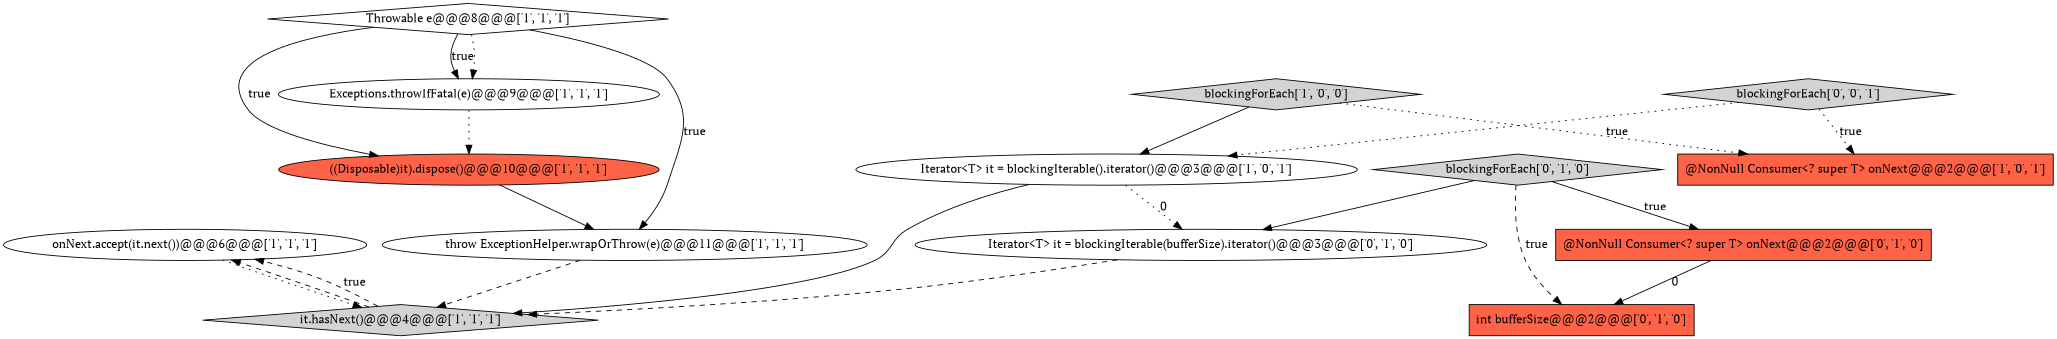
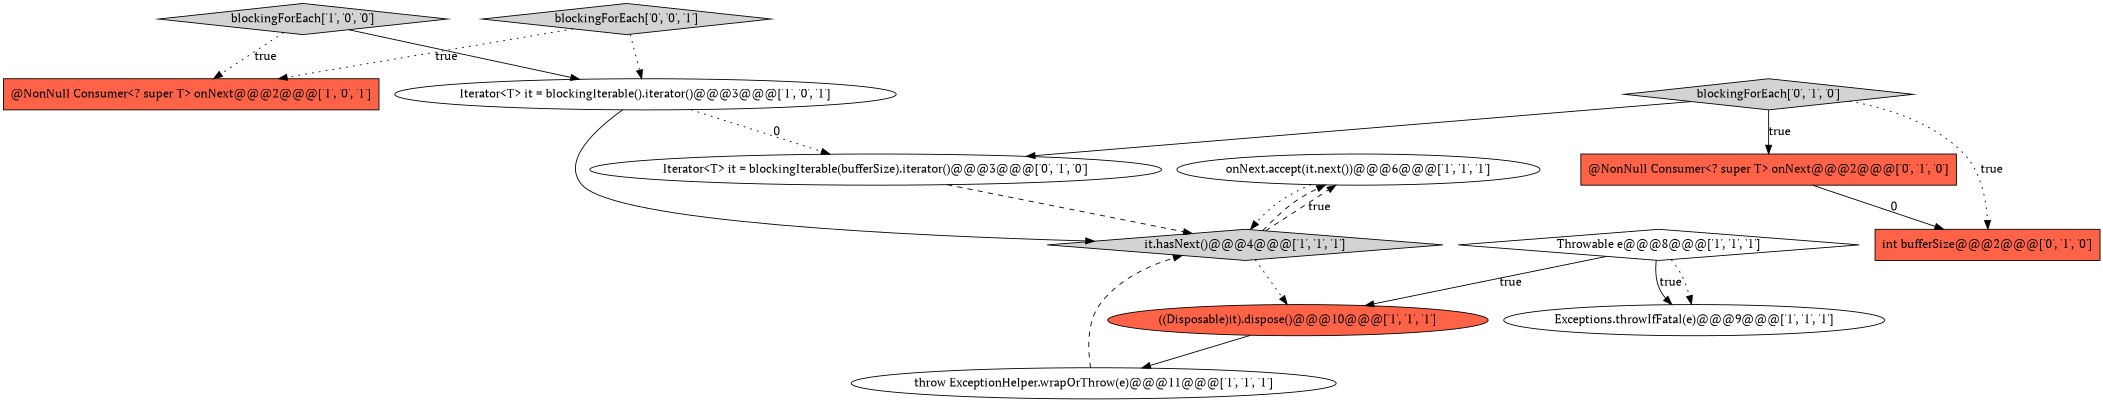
edge "Throwable e@@@8@@@['1', '1', '1']" -> "throw ExceptionHelper.wrapOrThrow(e)@@@11@@@['1', '1', '1']": removed, label "true"
edge "Exceptions.throwIfFatal(e)@@@9@@@['1', '1', '1']" -> "((Disposable)it).dispose()@@@10@@@['1', '1', '1']": now "it.hasNext()@@@4@@@['1', '1', '1']" -> "((Disposable)it).dispose()@@@10@@@['1', '1', '1']"
edge "blockingForEach['0', '1', '0']" -> "int bufferSize@@@2@@@['0', '1', '0']": style dashed -> dotted
